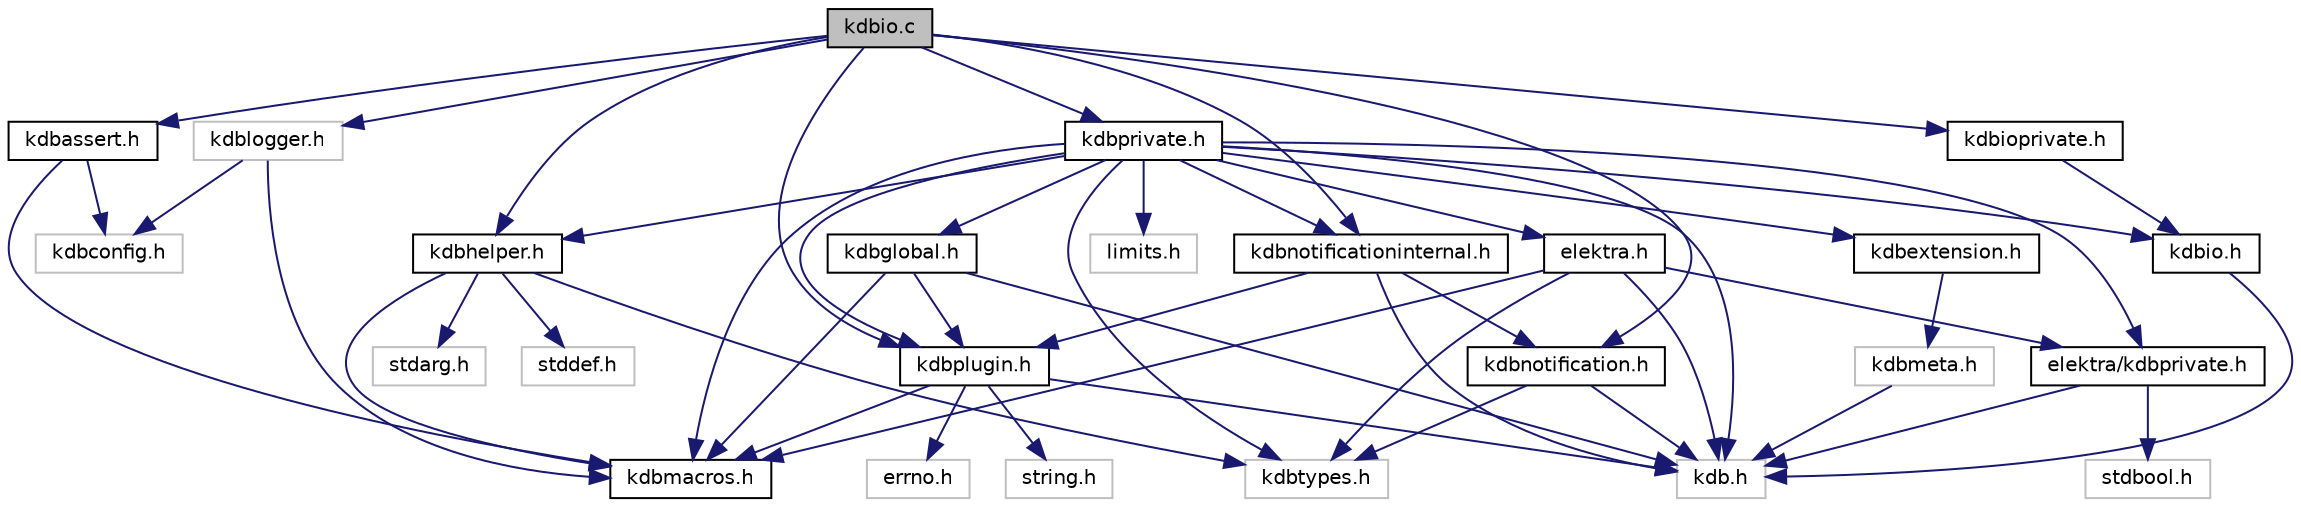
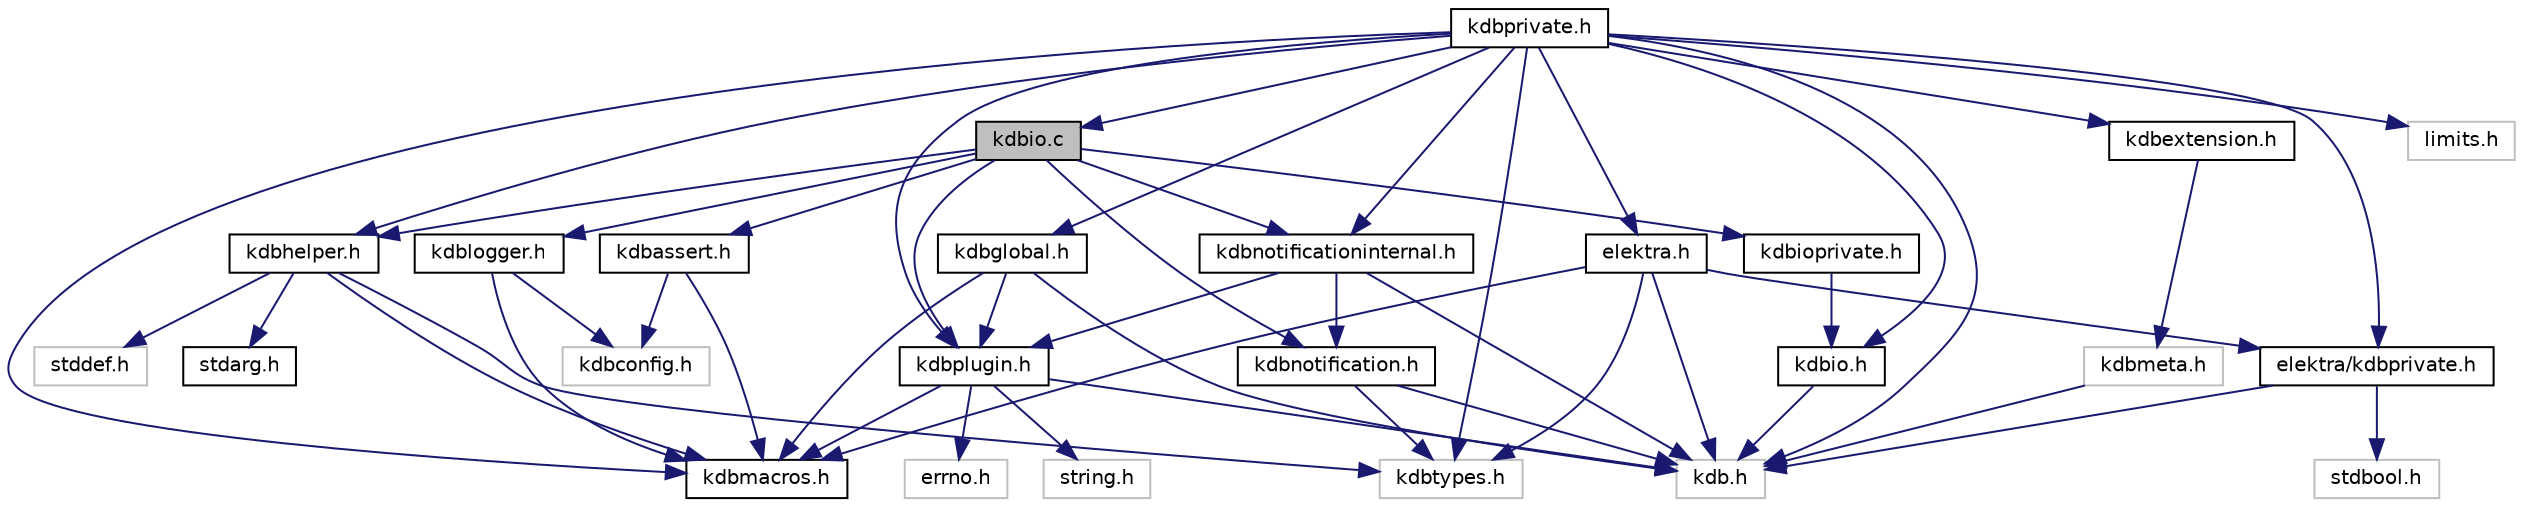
edge "kdbio.c" -> "kdbprivate.h": reversed
node "kdblogger.h": color grey75 -> black
node "stdarg.h": color grey75 -> black
